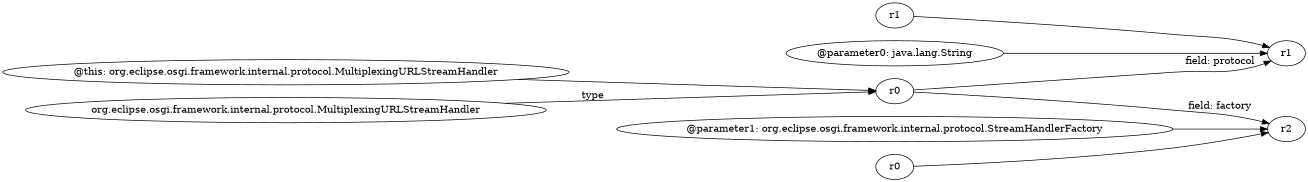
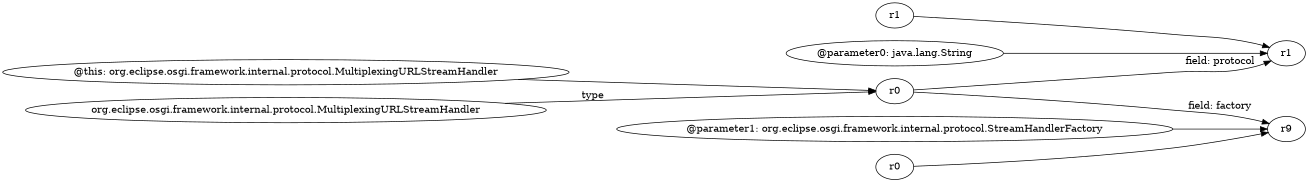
node "r2": label "r2" -> "r9"
